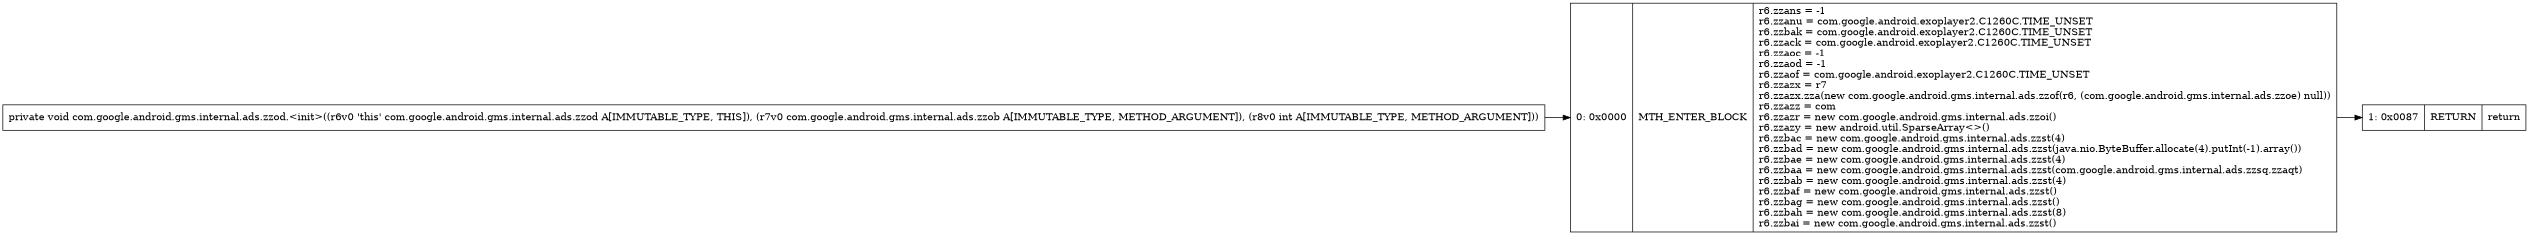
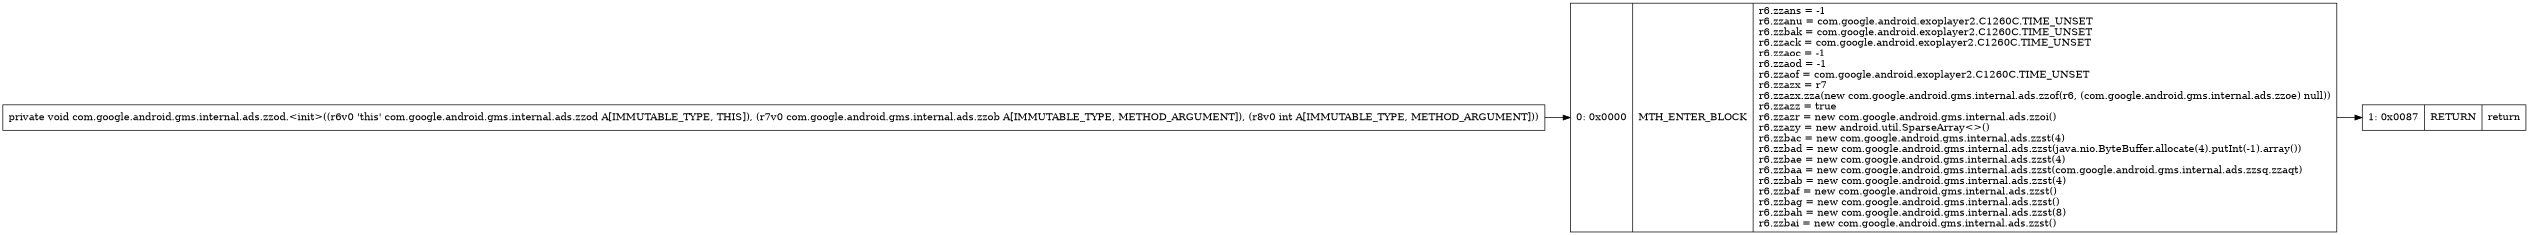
node "0: 0x0000": text "r6.zzazz = com" -> "r6.zzazz = true"
